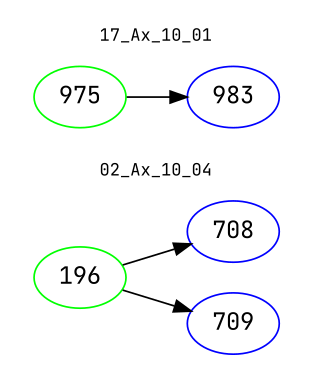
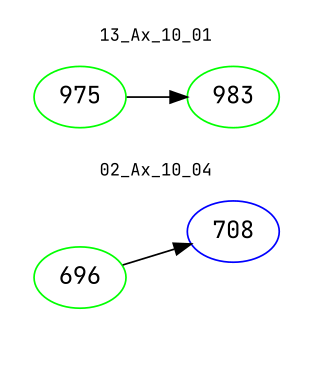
cluster "17_Ax_10_01": label "17_Ax_10_01" -> "13_Ax_10_01"
node "983": color blue -> green
node "196": label "196" -> "696"
node "709": removed
